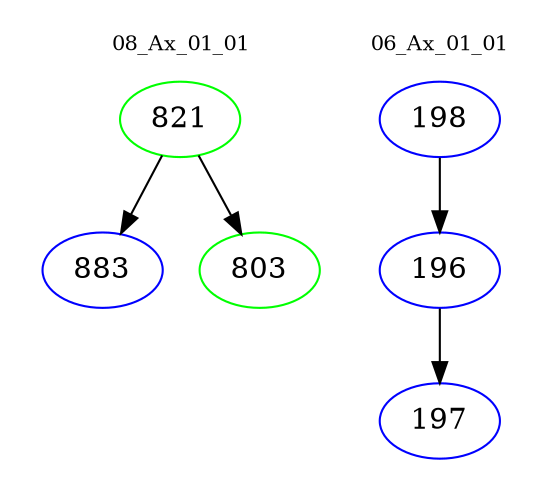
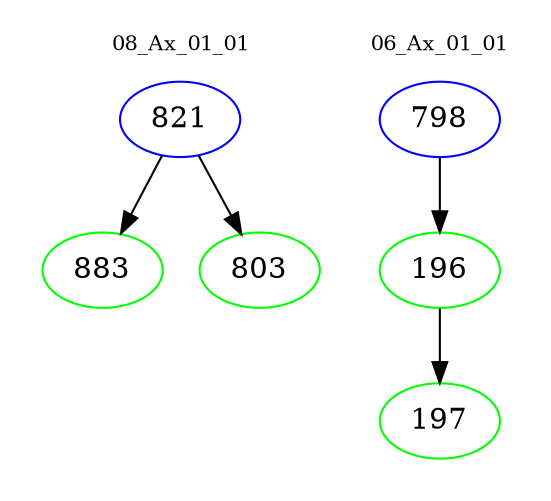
node "821": color green -> blue
node "198": label "198" -> "798"
node "883": color blue -> green
node "196": color blue -> green
node "197": color blue -> green
